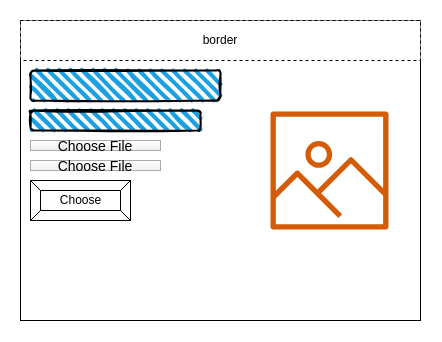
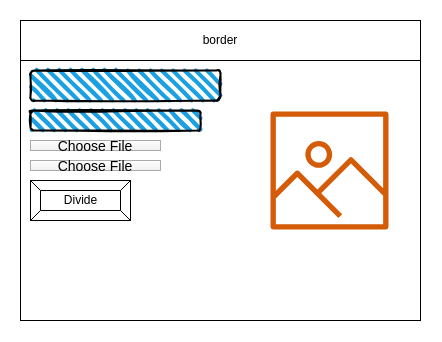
node "border": style dashed -> solid
node "Choose": label "Choose" -> "Divide"
